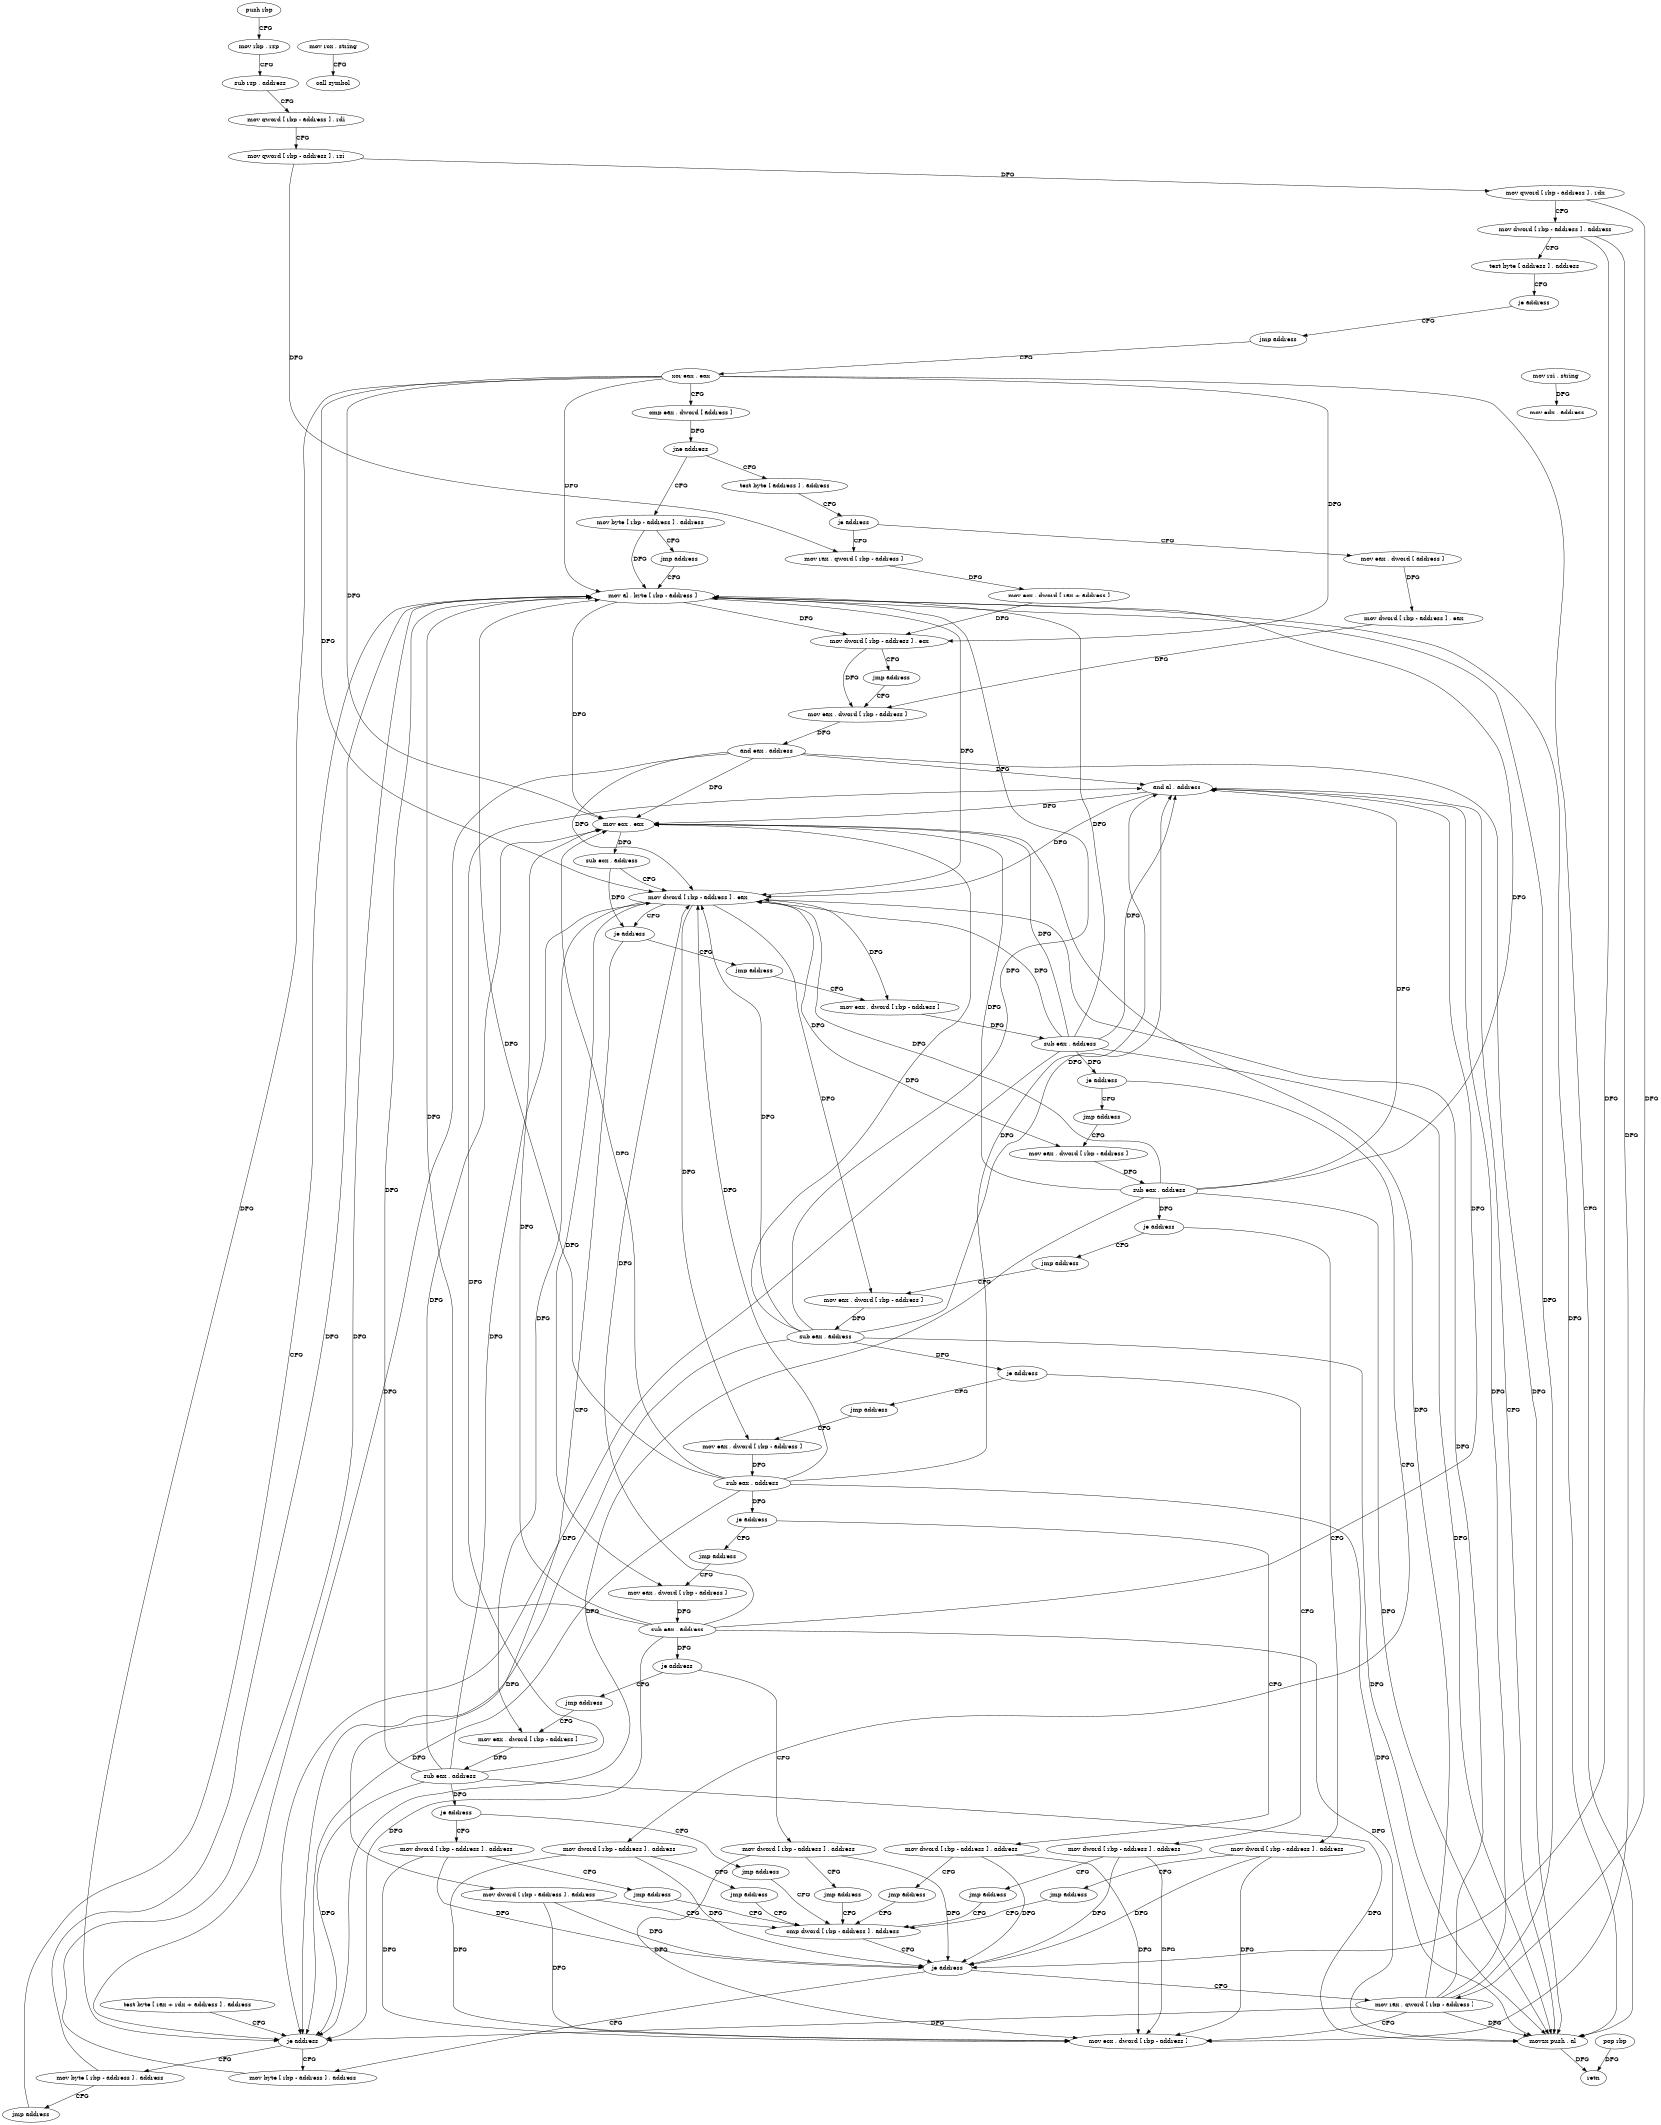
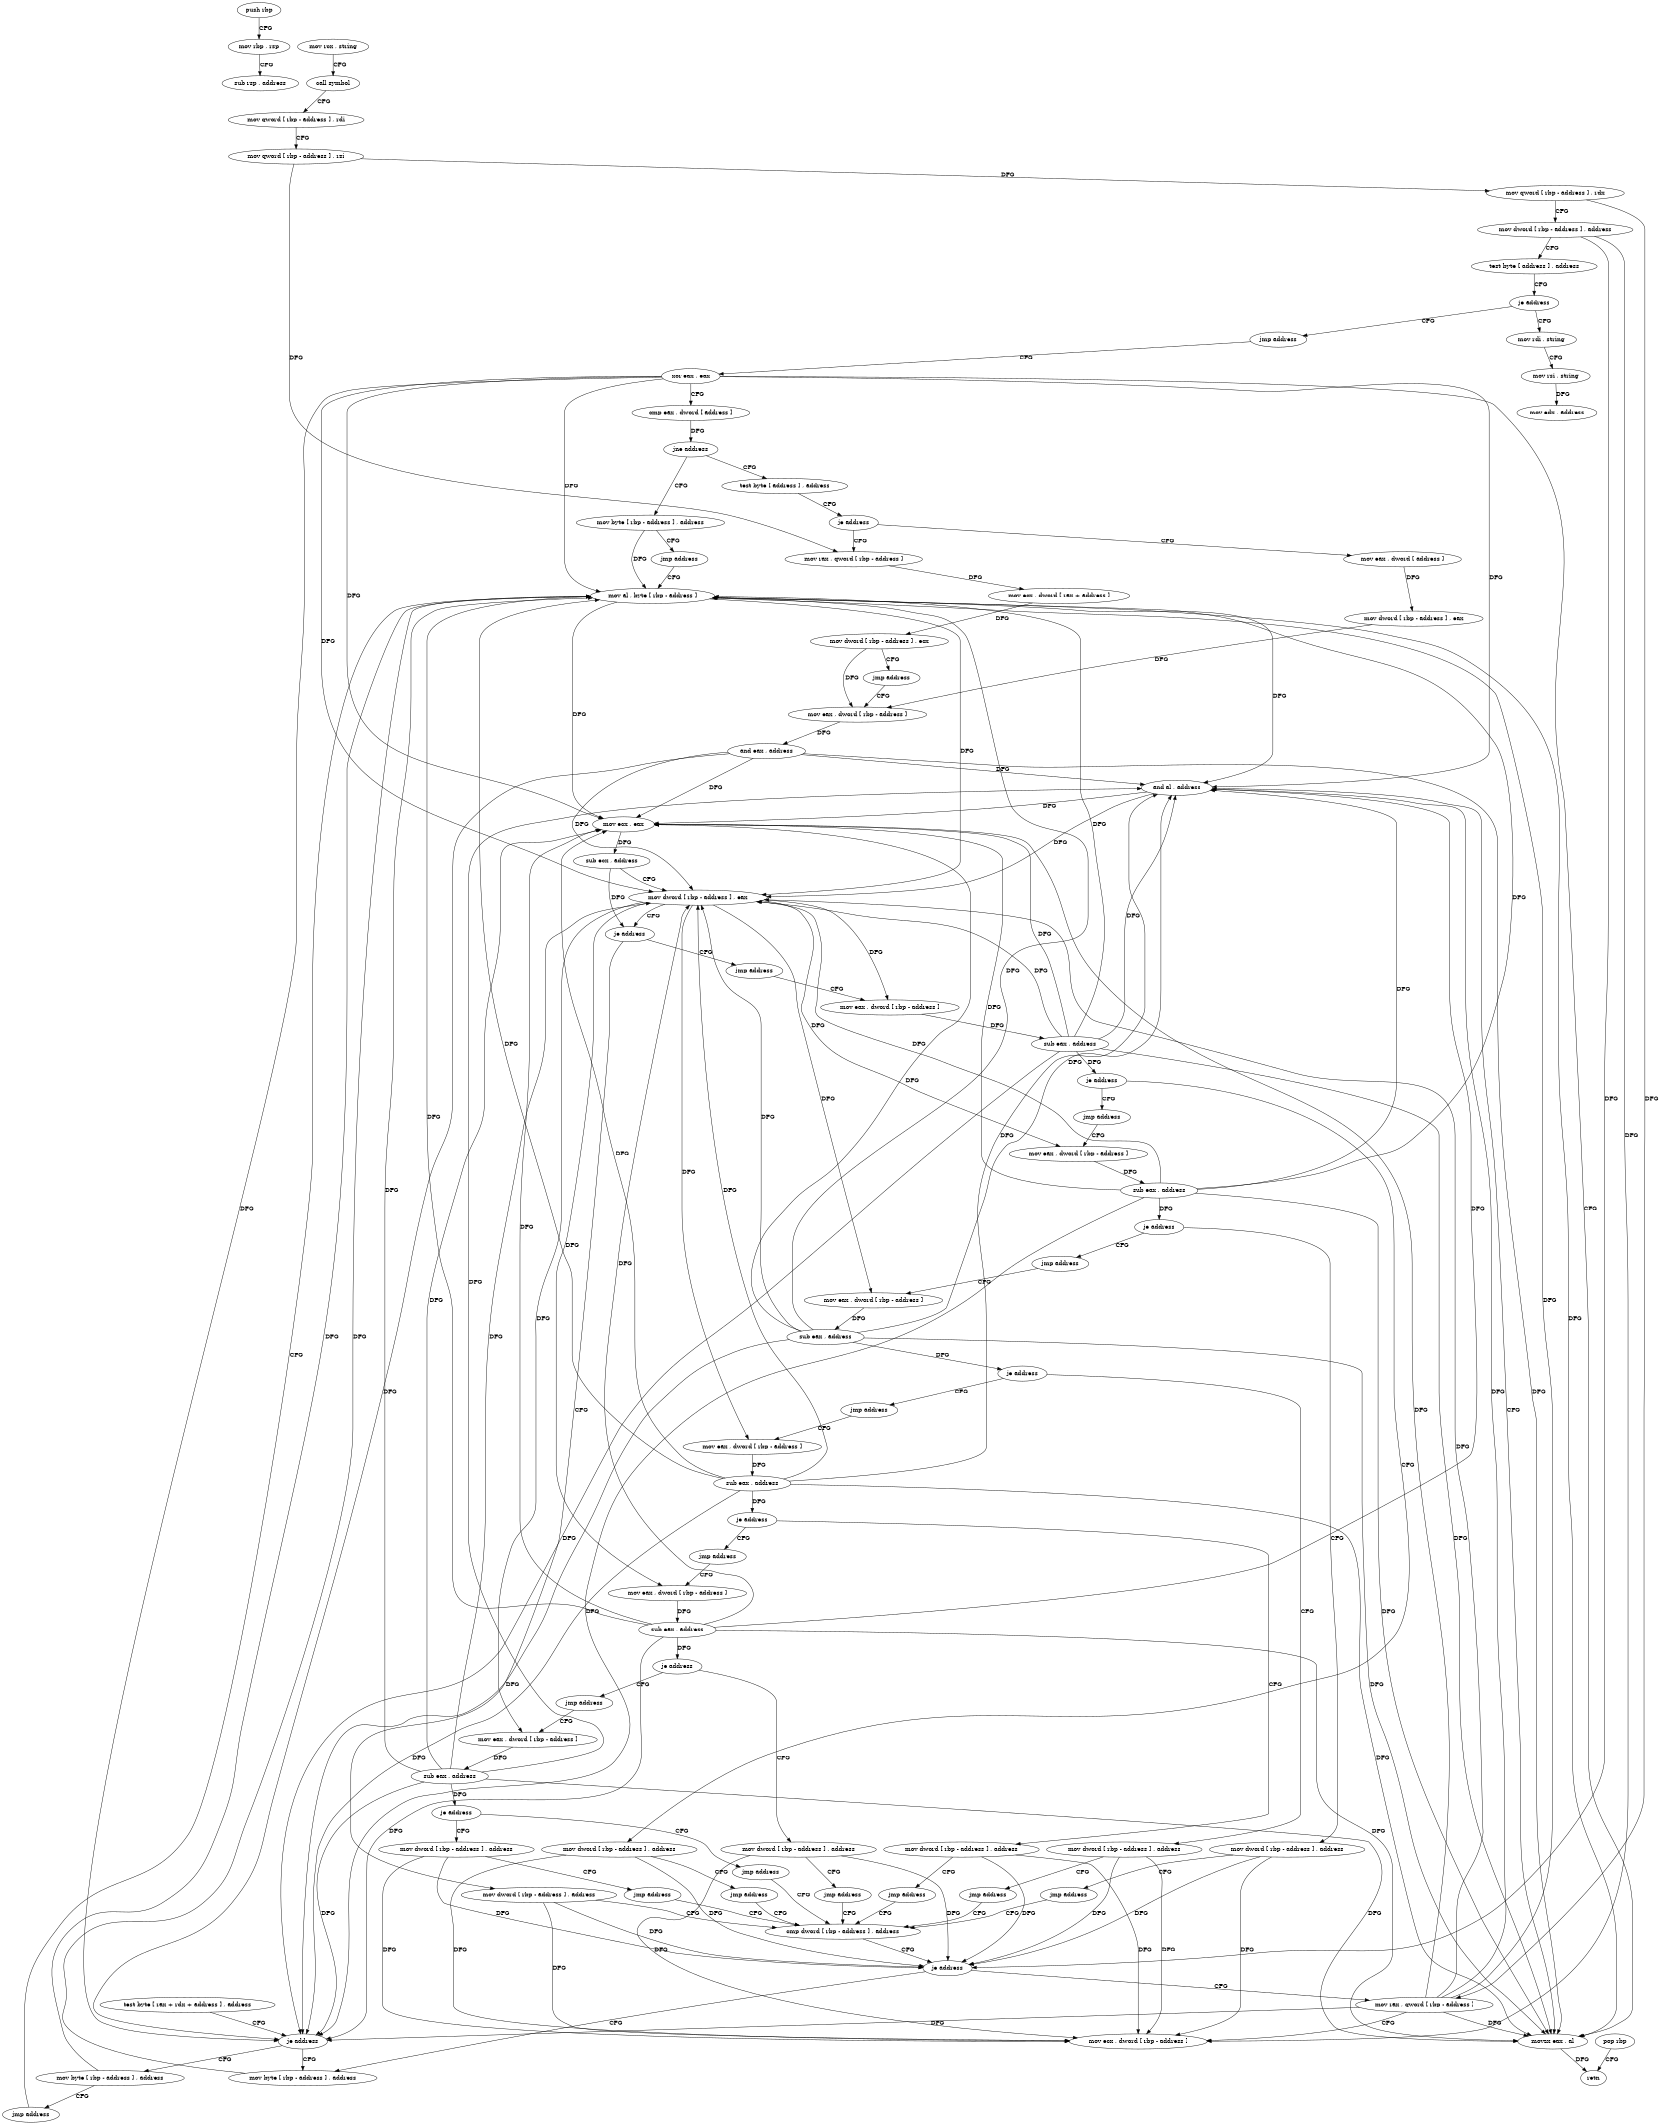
edge "sub rsp , address" -> "mov qword [ rbp - address ] , rdi": now "call symbol" -> "mov qword [ rbp - address ] , rdi"
node "mov rdi , string": added
edge "xor eax , eax" -> "mov dword [ rbp - address ] , ecx": now "xor eax , eax" -> "and al , address"
edge "mov al , byte [ rbp - address ]" -> "mov dword [ rbp - address ] , ecx": now "mov al , byte [ rbp - address ]" -> "and al , address"
node "movzx push , al": label "movzx push , al" -> "movzx eax , al"
edge "pop rbp" -> "retn": label "DFG" -> "CFG"
